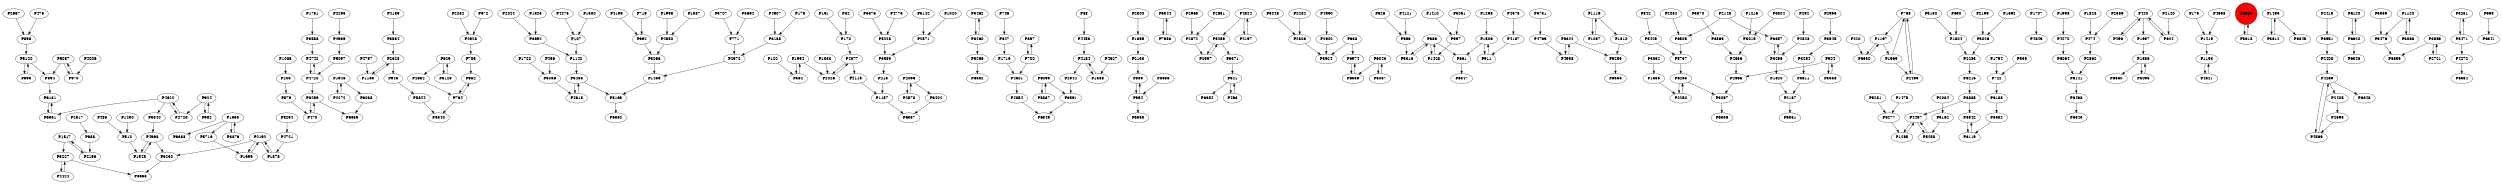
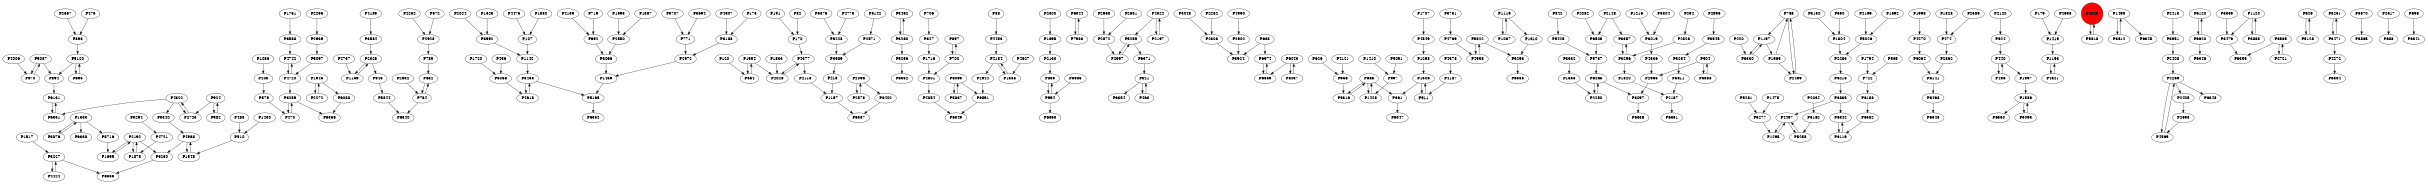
node "P1020": removed
edge "P440" -> "P624": removed
edge "P4849" -> "P1298": added
edge "P3865" -> "P4336": removed
edge "P629" -> "P2632": removed
node "P4196": removed
